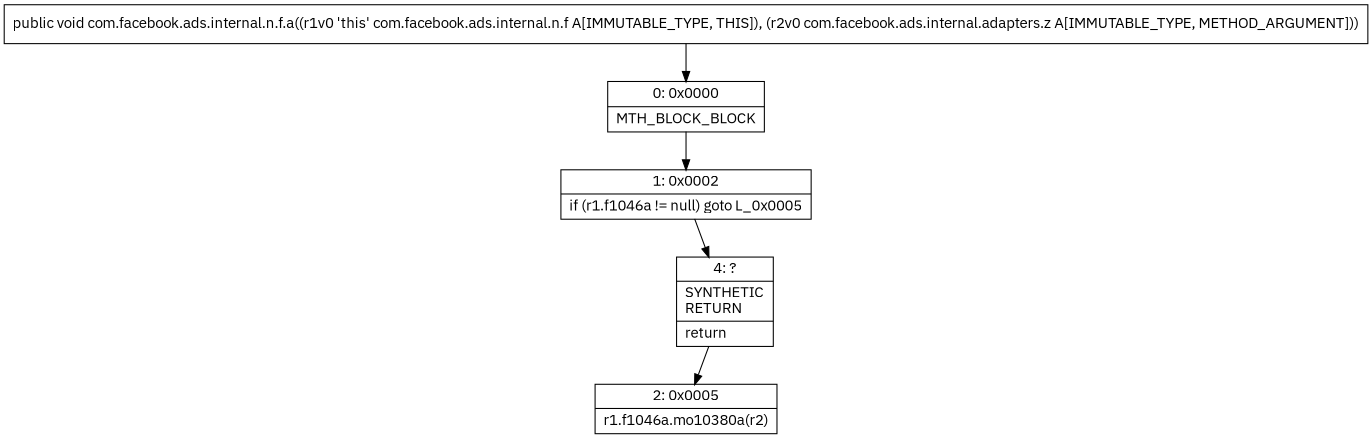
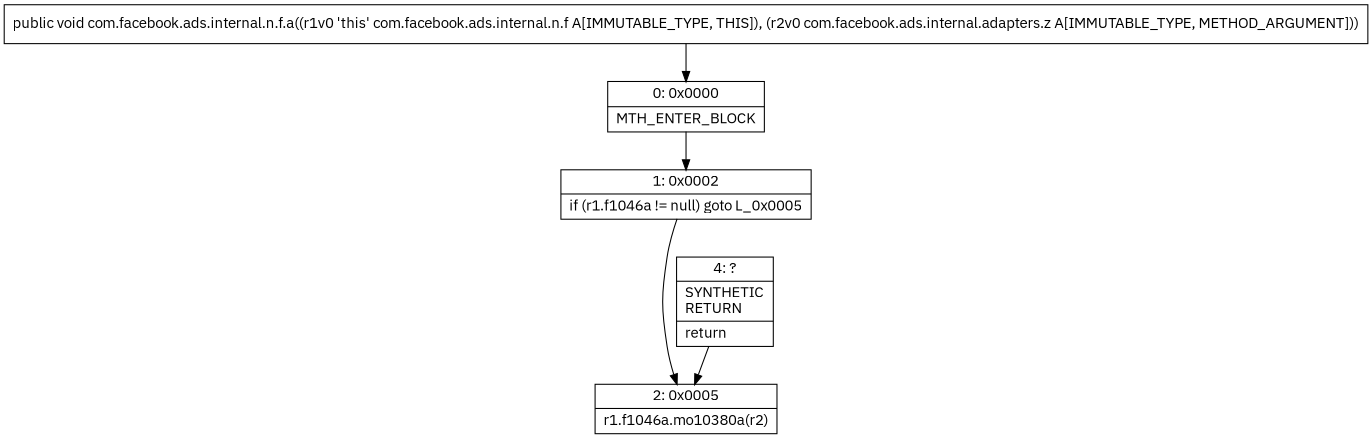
node "0: 0x0000": text "MTH_BLOCK_BLOCK" -> "MTH_ENTER_BLOCK"
edge "1: 0x0002" -> "4: ?": now "1: 0x0002" -> "2: 0x0005"
